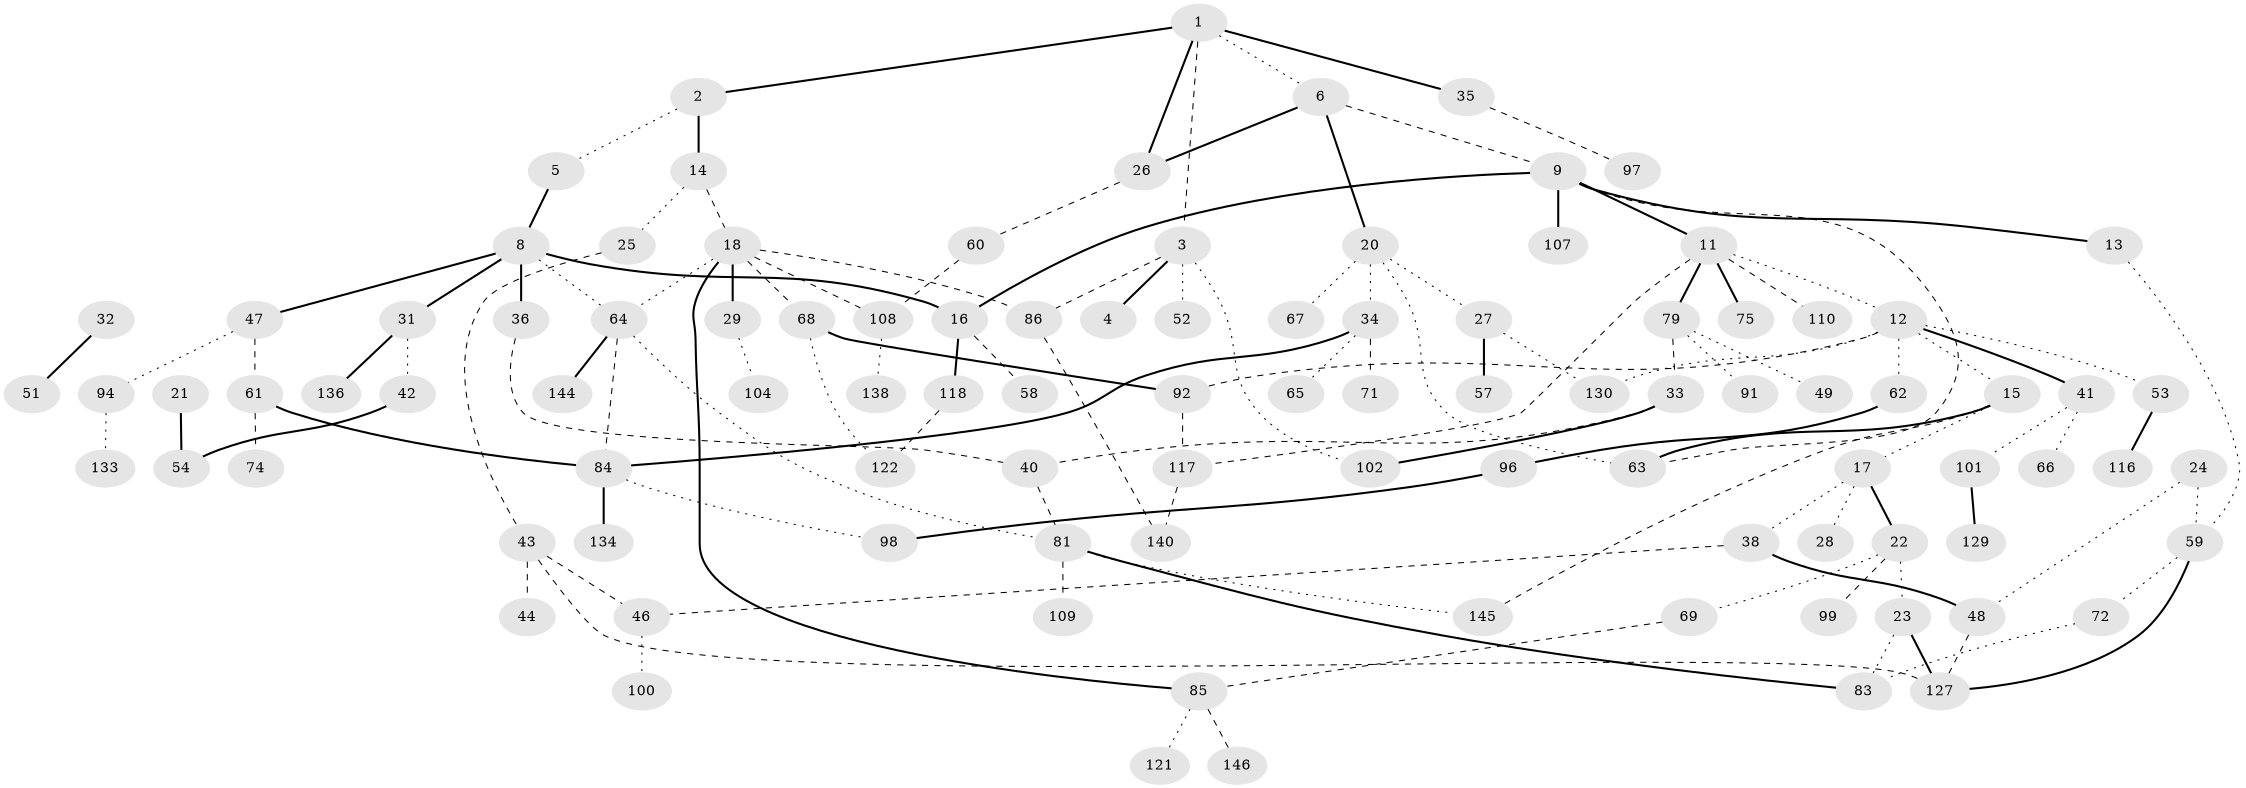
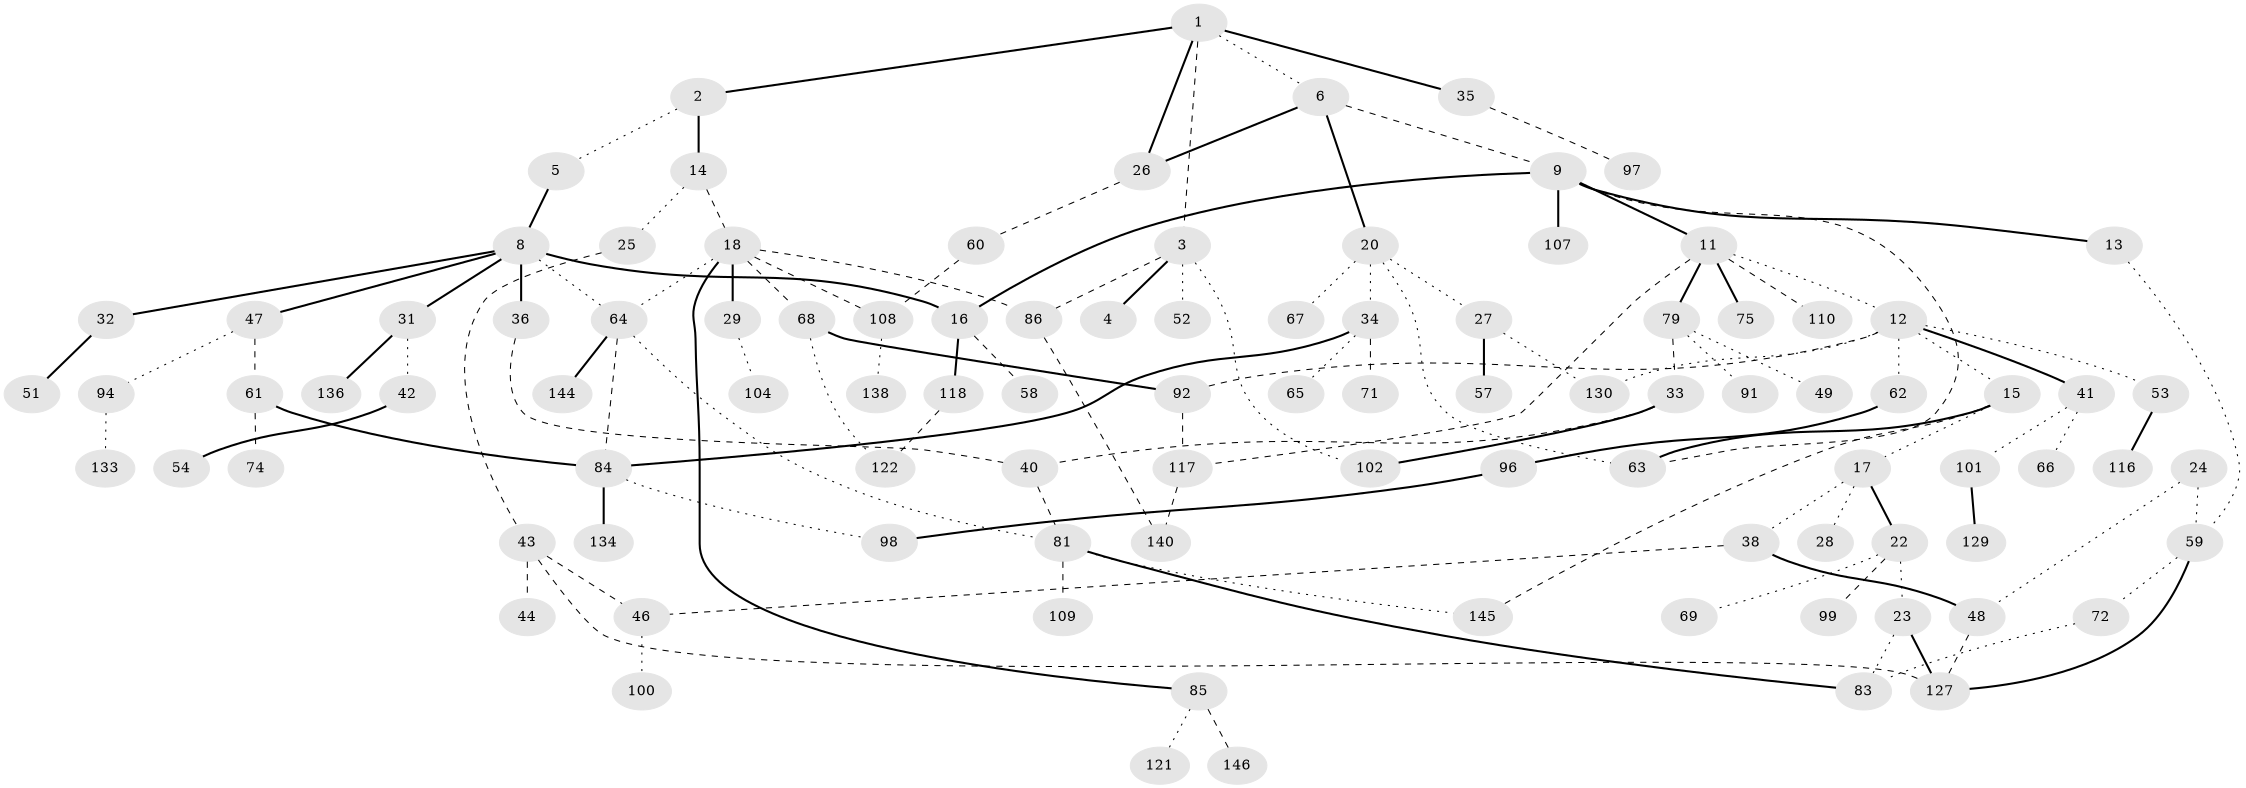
edge "8" -- "32": added
node "21": removed
edge "69" -- "85": removed
